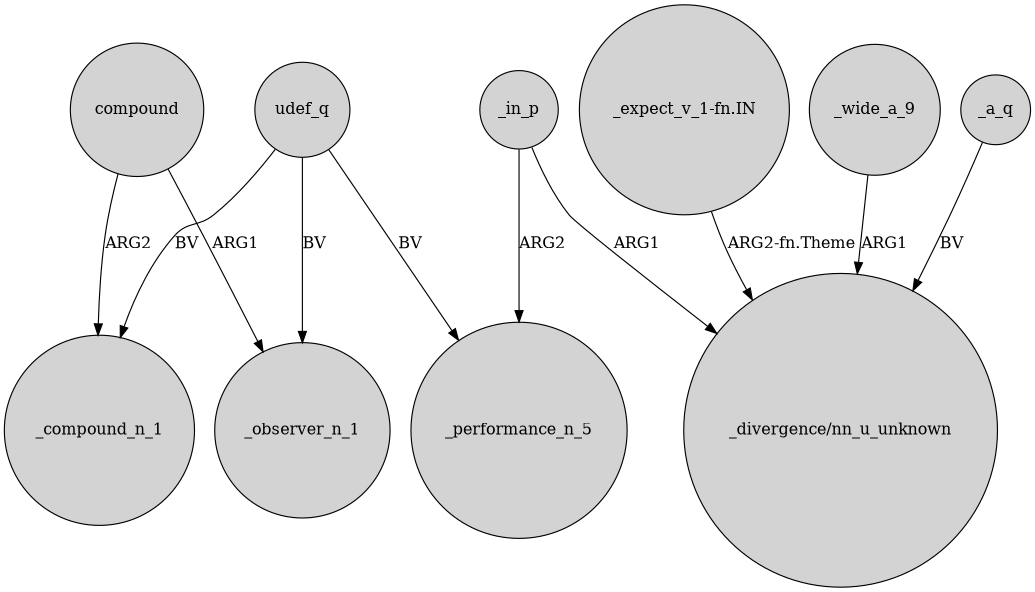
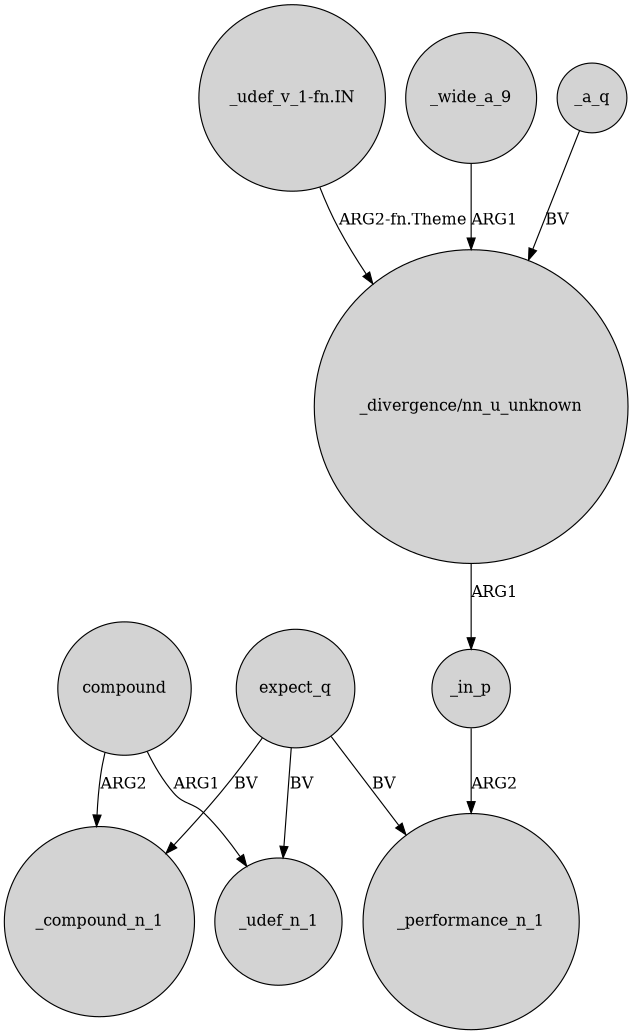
node "udef_q": label "udef_q" -> "expect_q"
node "_expect_v_1-fn.IN": label "_expect_v_1-fn.IN" -> "_udef_v_1-fn.IN"
edge "_in_p" -> "_divergence/nn_u_unknown": reversed
node "_observer_n_1": label "_observer_n_1" -> "_udef_n_1"
node "_performance_n_5": label "_performance_n_5" -> "_performance_n_1"
